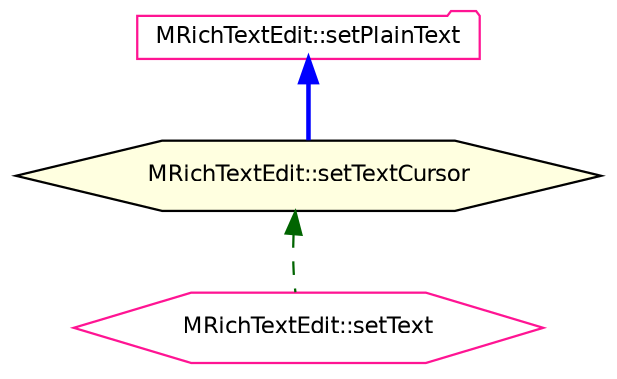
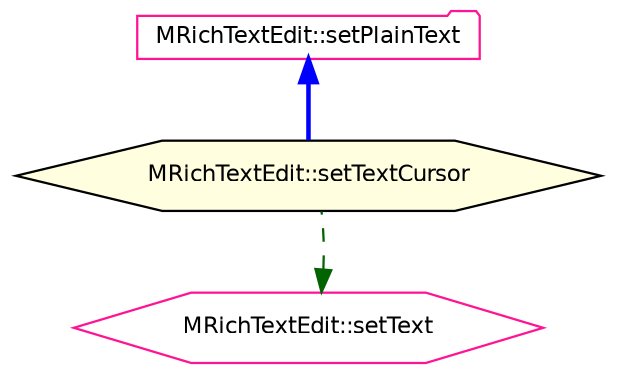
edge "MRichTextEdit::setText" -> "MRichTextEdit::setTextCursor": reversed
